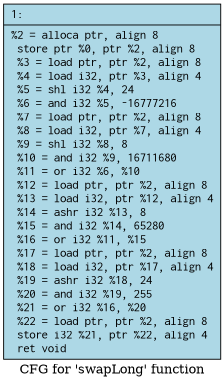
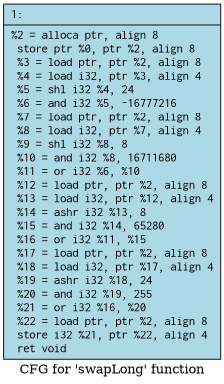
node "1:": text "%10 = and i32 %9, 16711680" -> "%10 = and i32 %8, 16711680"
